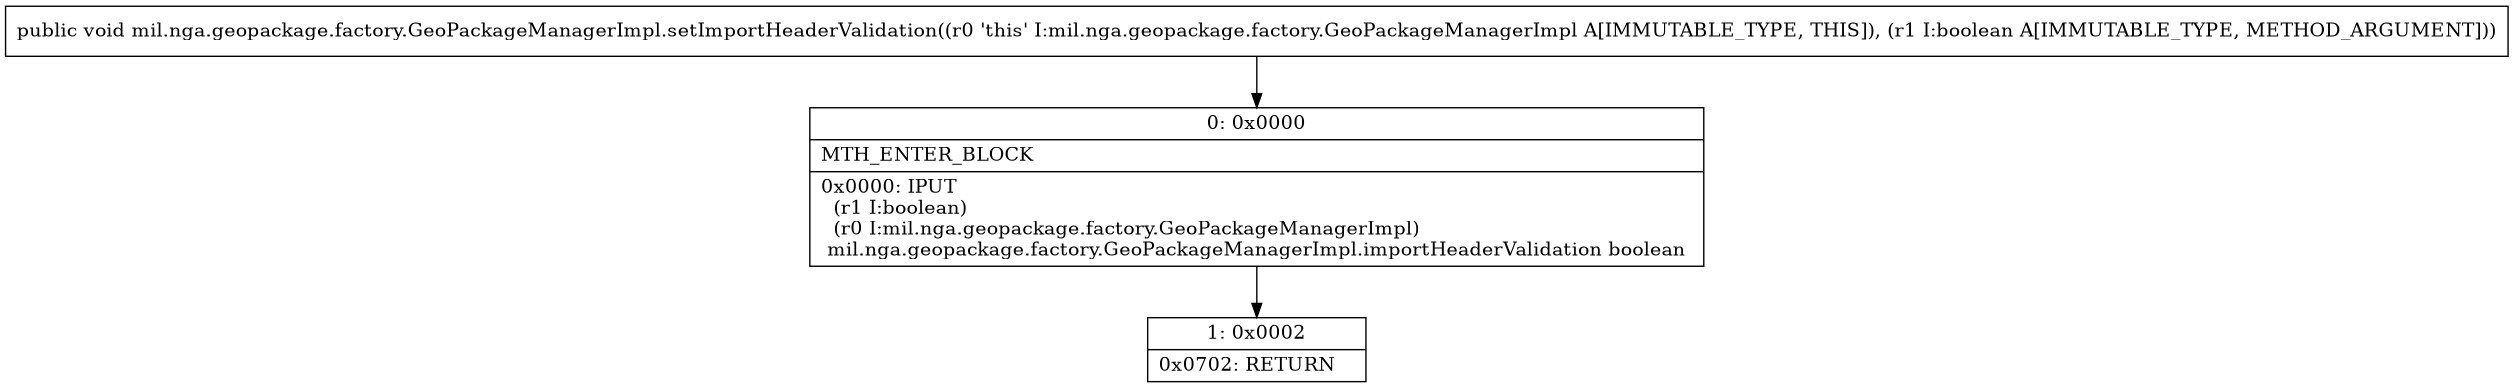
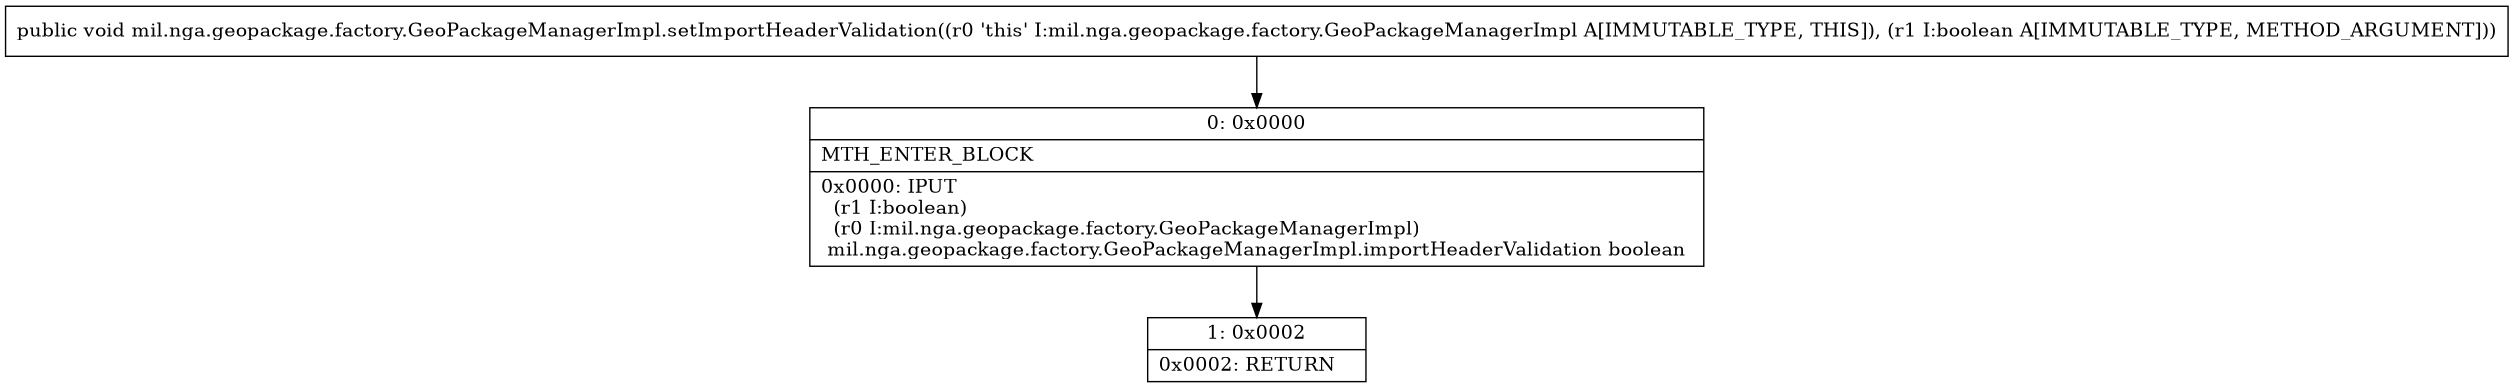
node "1: 0x0002": text "0x0702: RETURN" -> "0x0002: RETURN"
